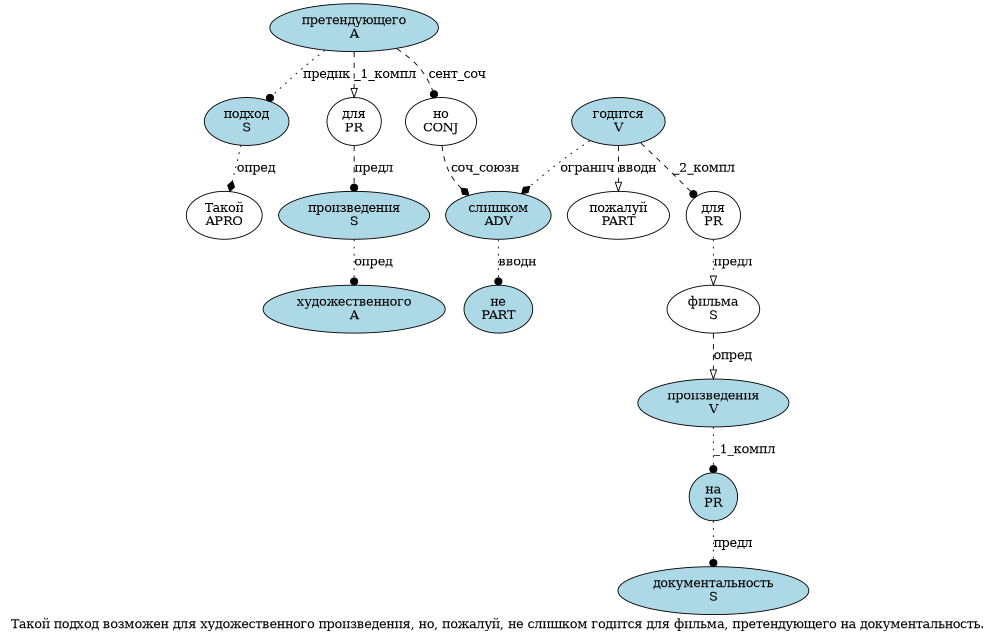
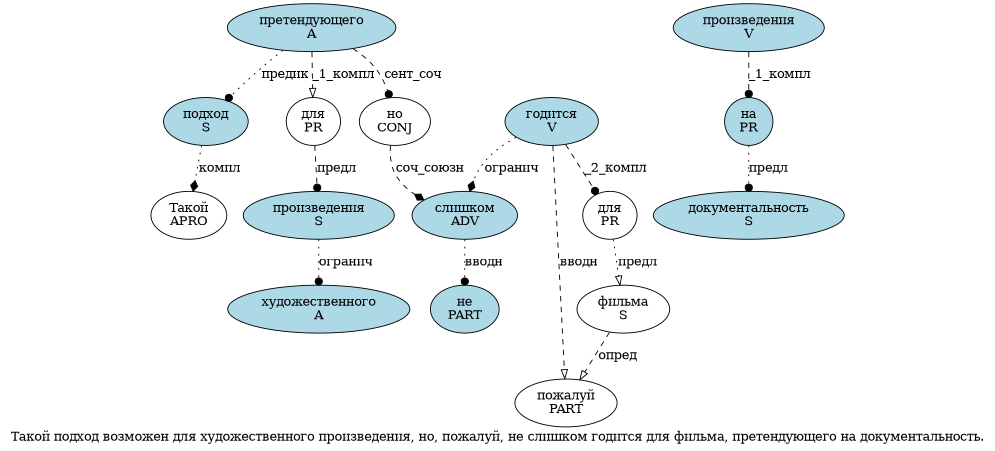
edge "подход S" -> "Такой APRO": label "опред" -> "компл"
edge "произведения S" -> "художественного A": label "опред" -> "огранич"
edge "фильма S" -> "произведения V": now "фильма S" -> "пожалуй PART"
edge "произведения V" -> "на PR": style dotted -> dashed
